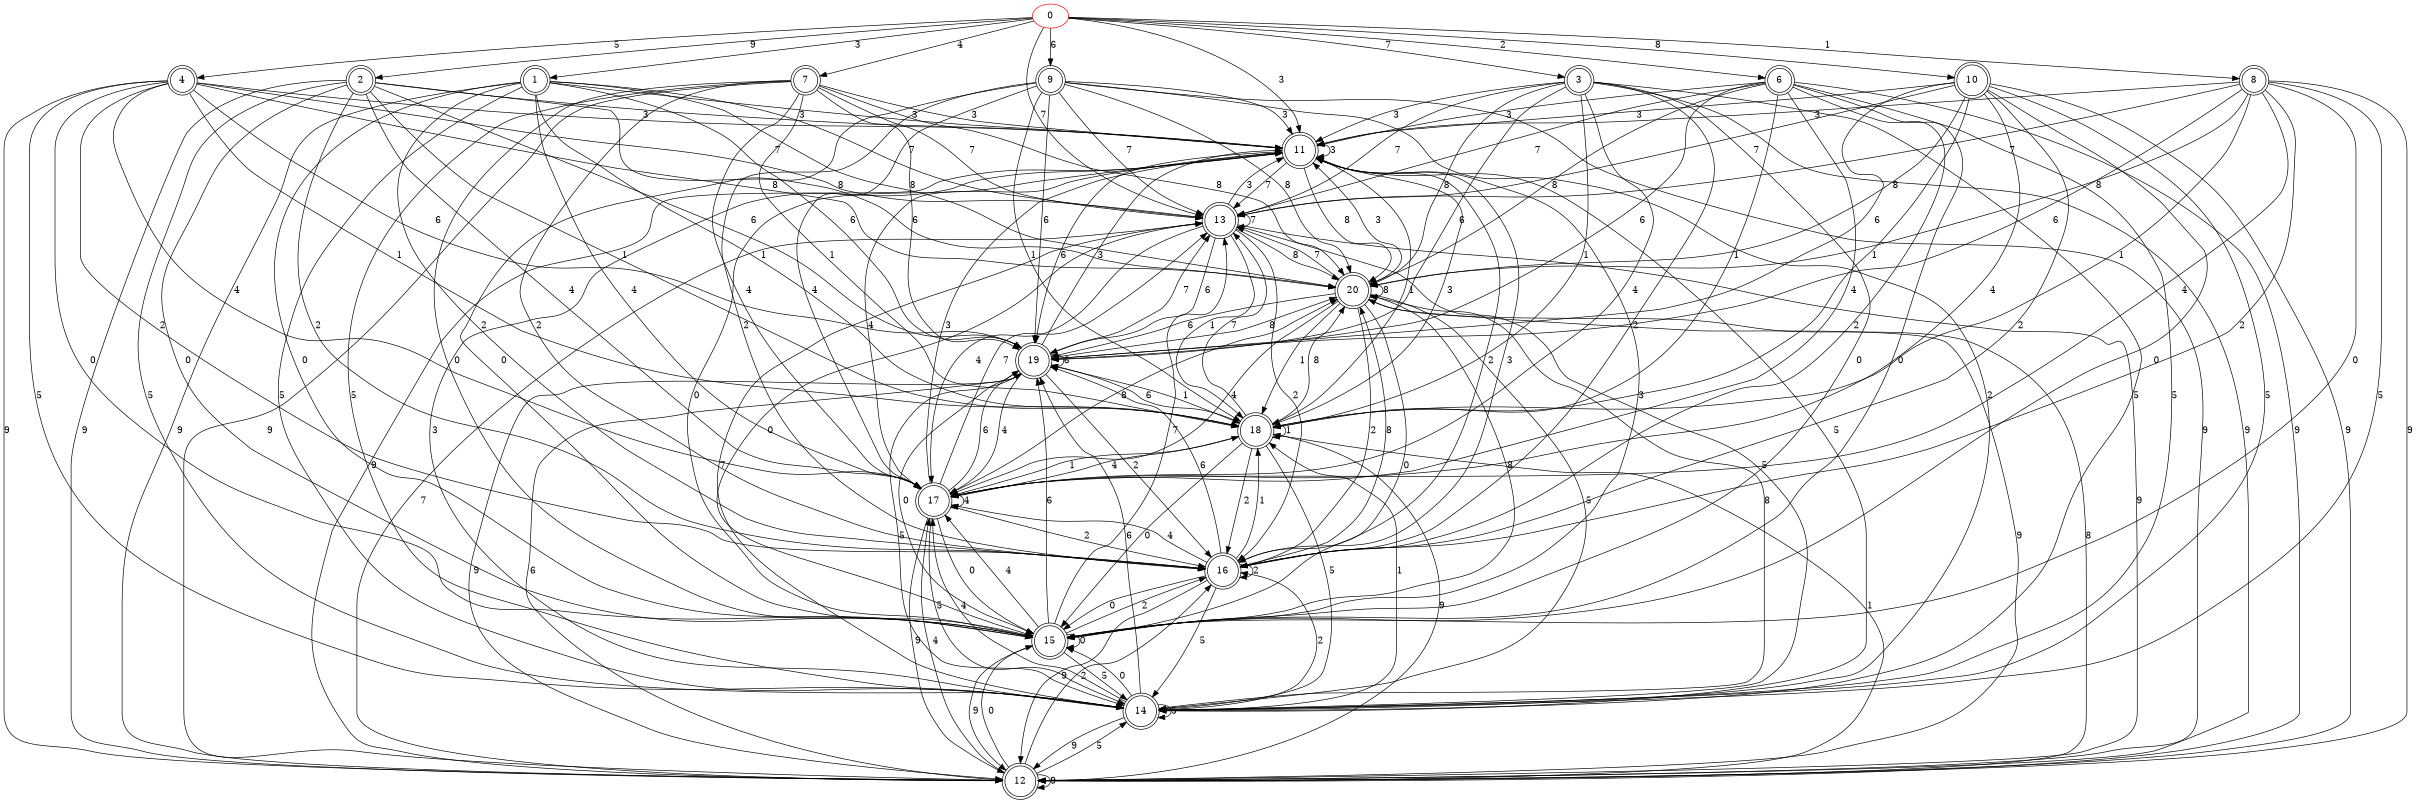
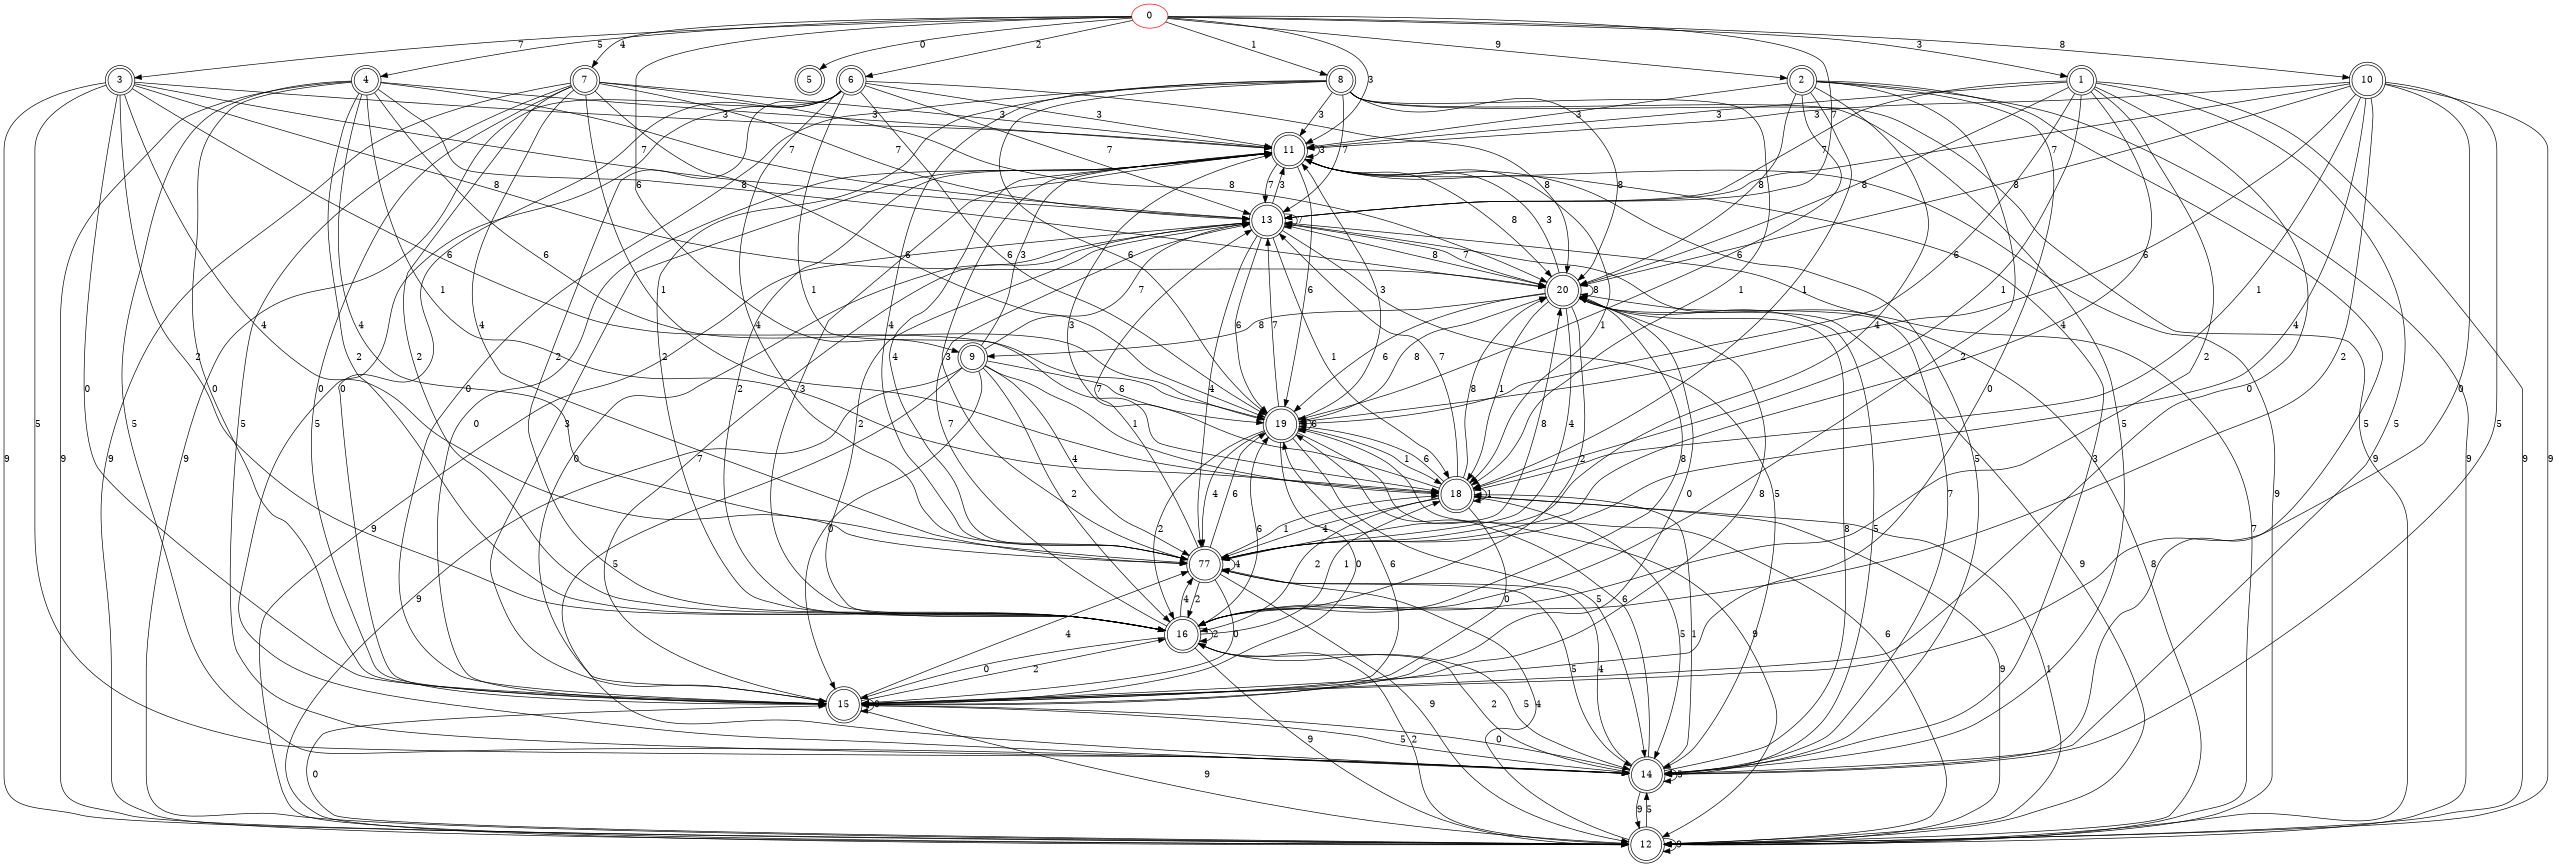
node "5": added
edge "9" -> "20": reversed
edge "3" -> "18": removed, label "1"
edge "9" -> "14": label "2" -> "5"
edge "16" -> "13": added, label "7"
node "17": label "17" -> "77"
